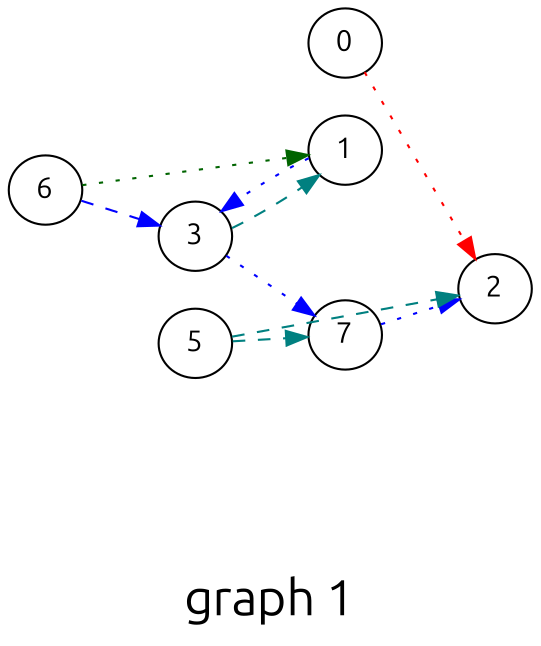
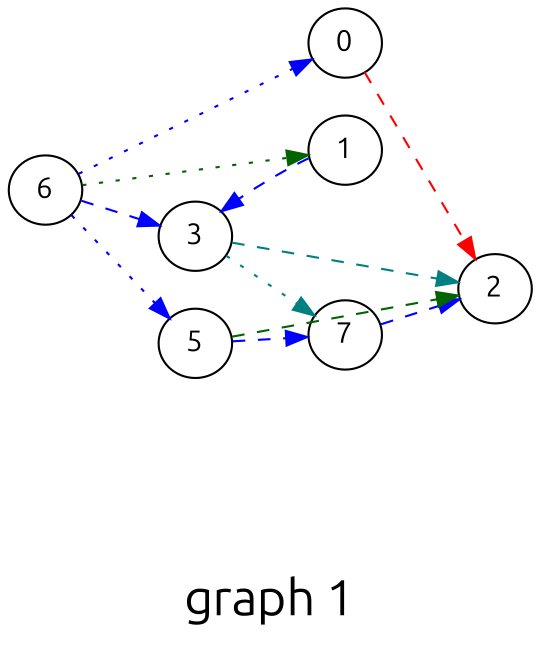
edge "6" -> "0": added
edge "0" -> "2": style dotted -> dashed
edge "1" -> "3": style dotted -> dashed
edge "3" -> "1": now "3" -> "2"
edge "6" -> "5": added
edge "3" -> "7": color blue -> teal
edge "7" -> "2": style dotted -> dashed
edge "5" -> "2": color teal -> darkgreen
edge "5" -> "7": color teal -> blue
